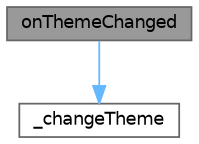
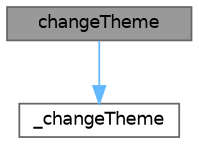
node "onThemeChanged": label "onThemeChanged" -> "changeTheme"
